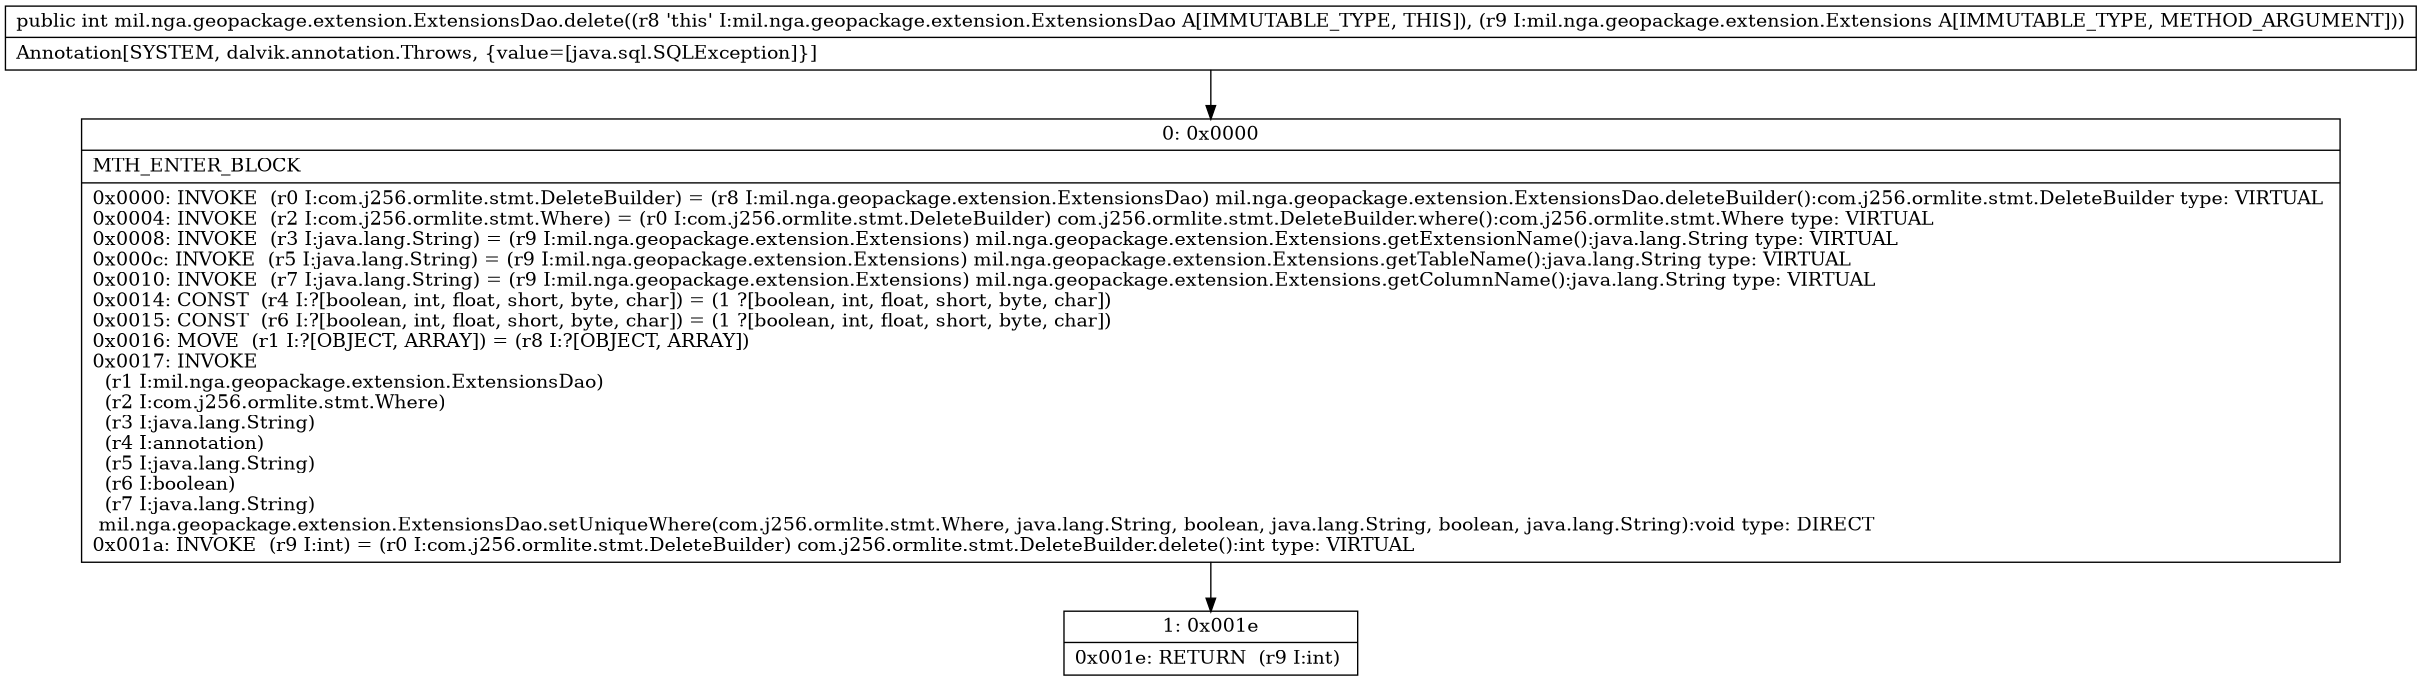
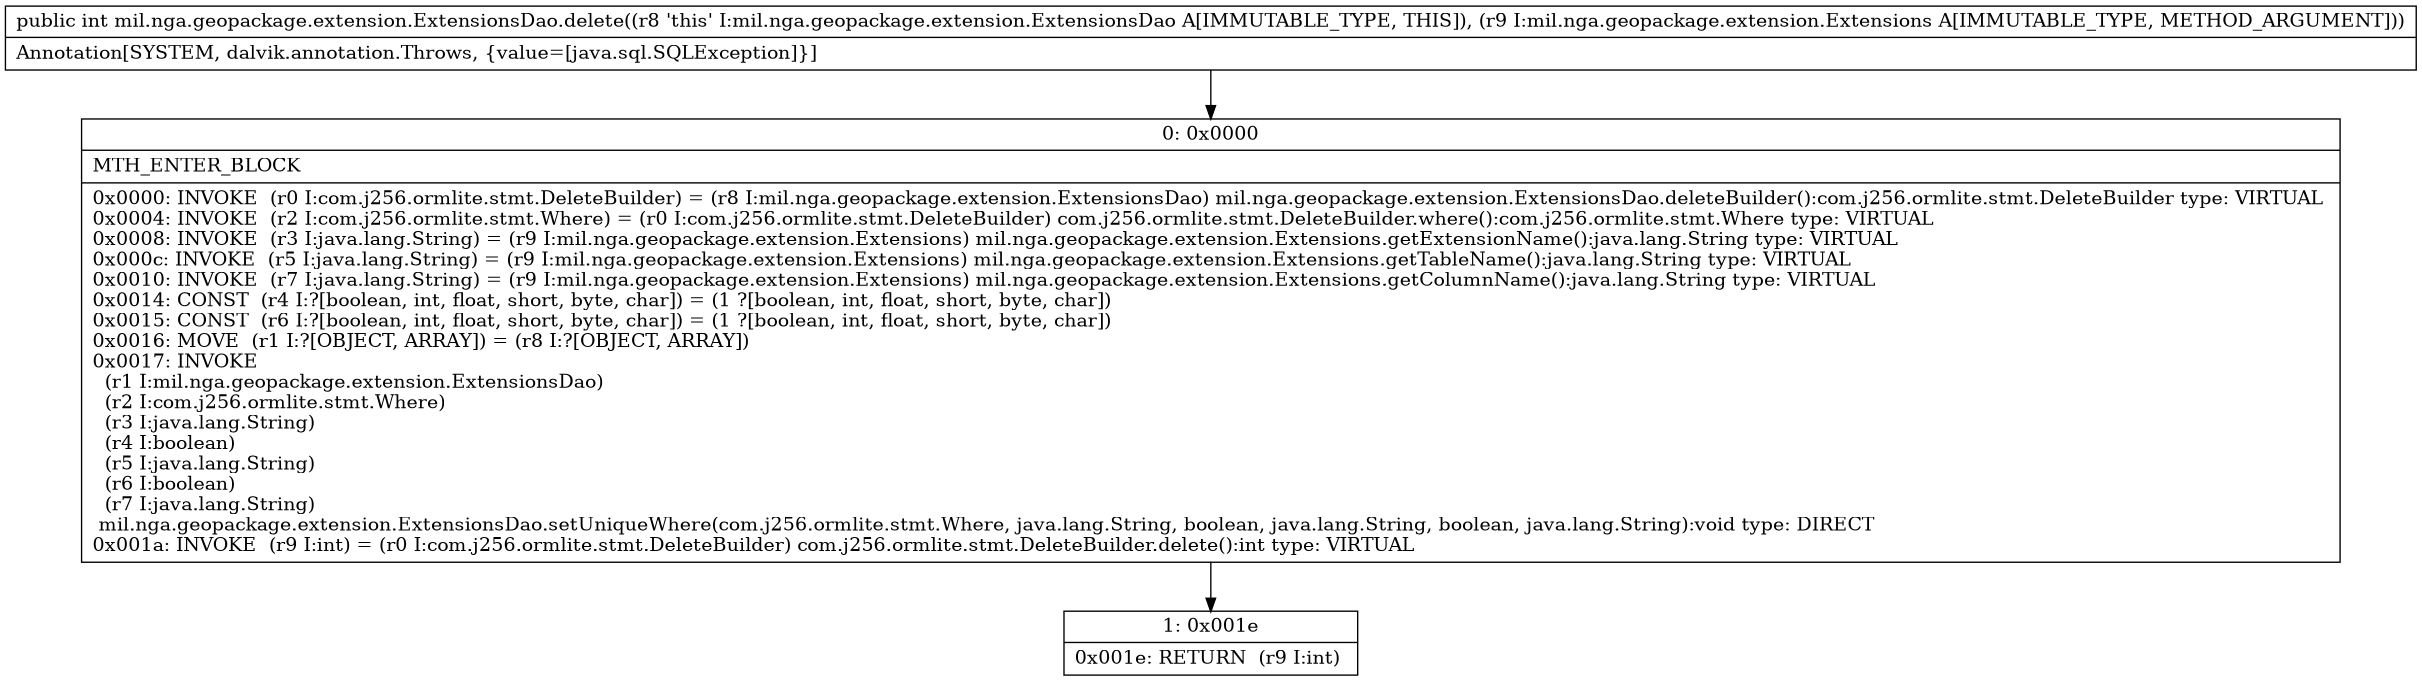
node "0: 0x0000": text "(r4 I:annotation)" -> "(r4 I:boolean)"
